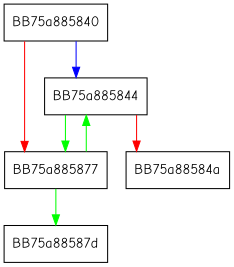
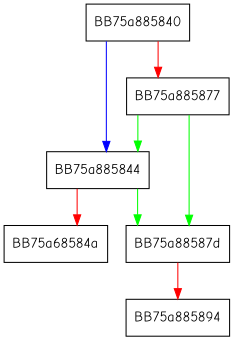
edge "BB75a885844" -> "BB75a885877": now "BB75a885844" -> "BB75a88587d"
node "BB75a88584a": label "BB75a88584a" -> "BB75a68584a"
node "BB75a885894": added
